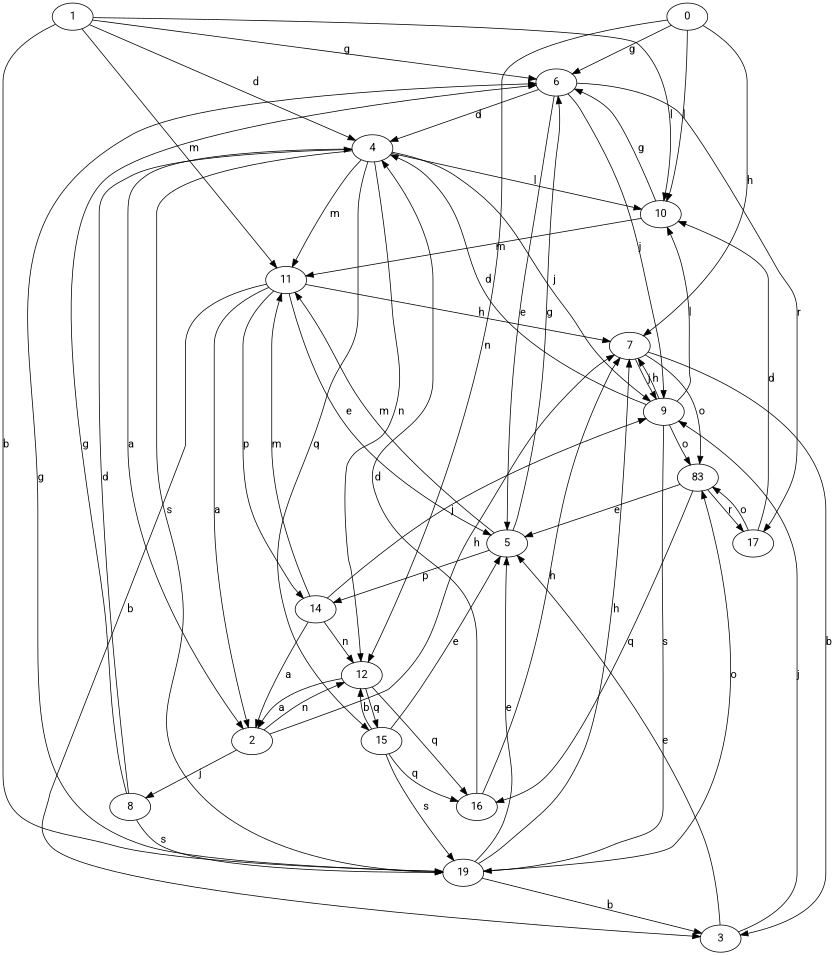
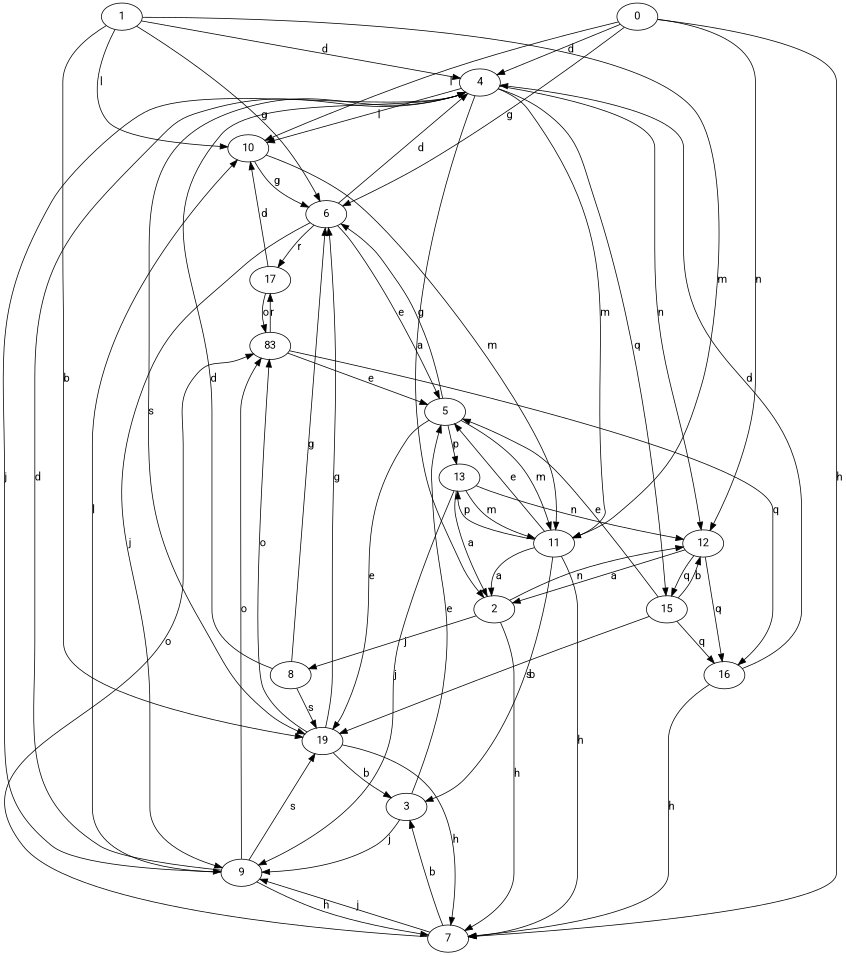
edge "0" -> "4": added, label "d"
node "14": label "14" -> "13"
edge "19" -> "5": reversed
